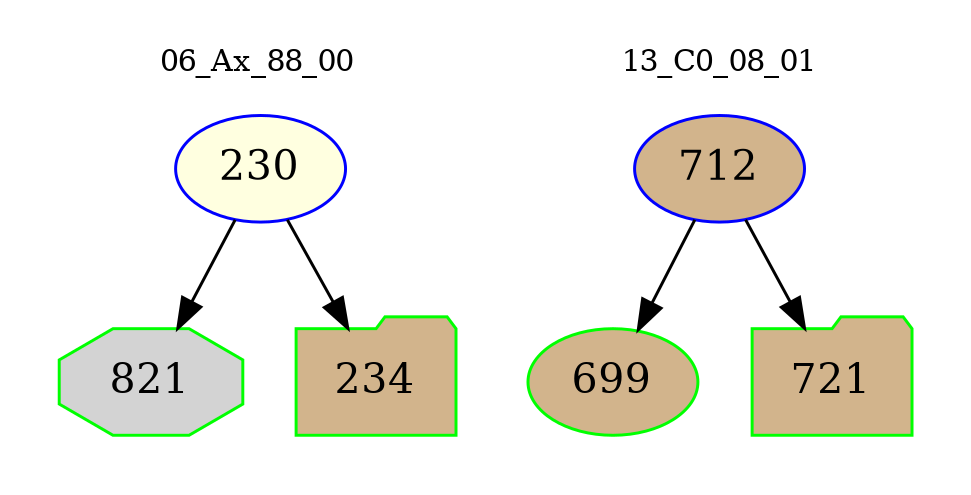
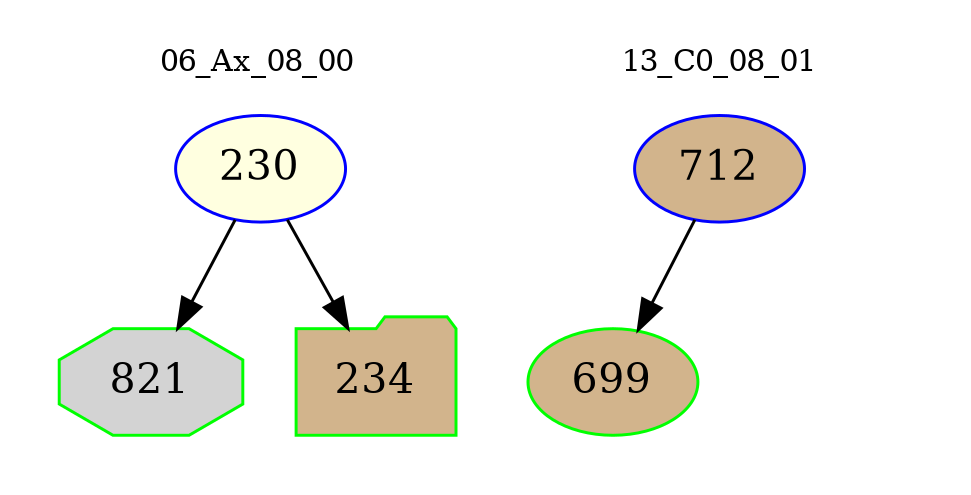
cluster "06_Ax_88_00": label "06_Ax_88_00" -> "06_Ax_08_00"
node "721": removed
